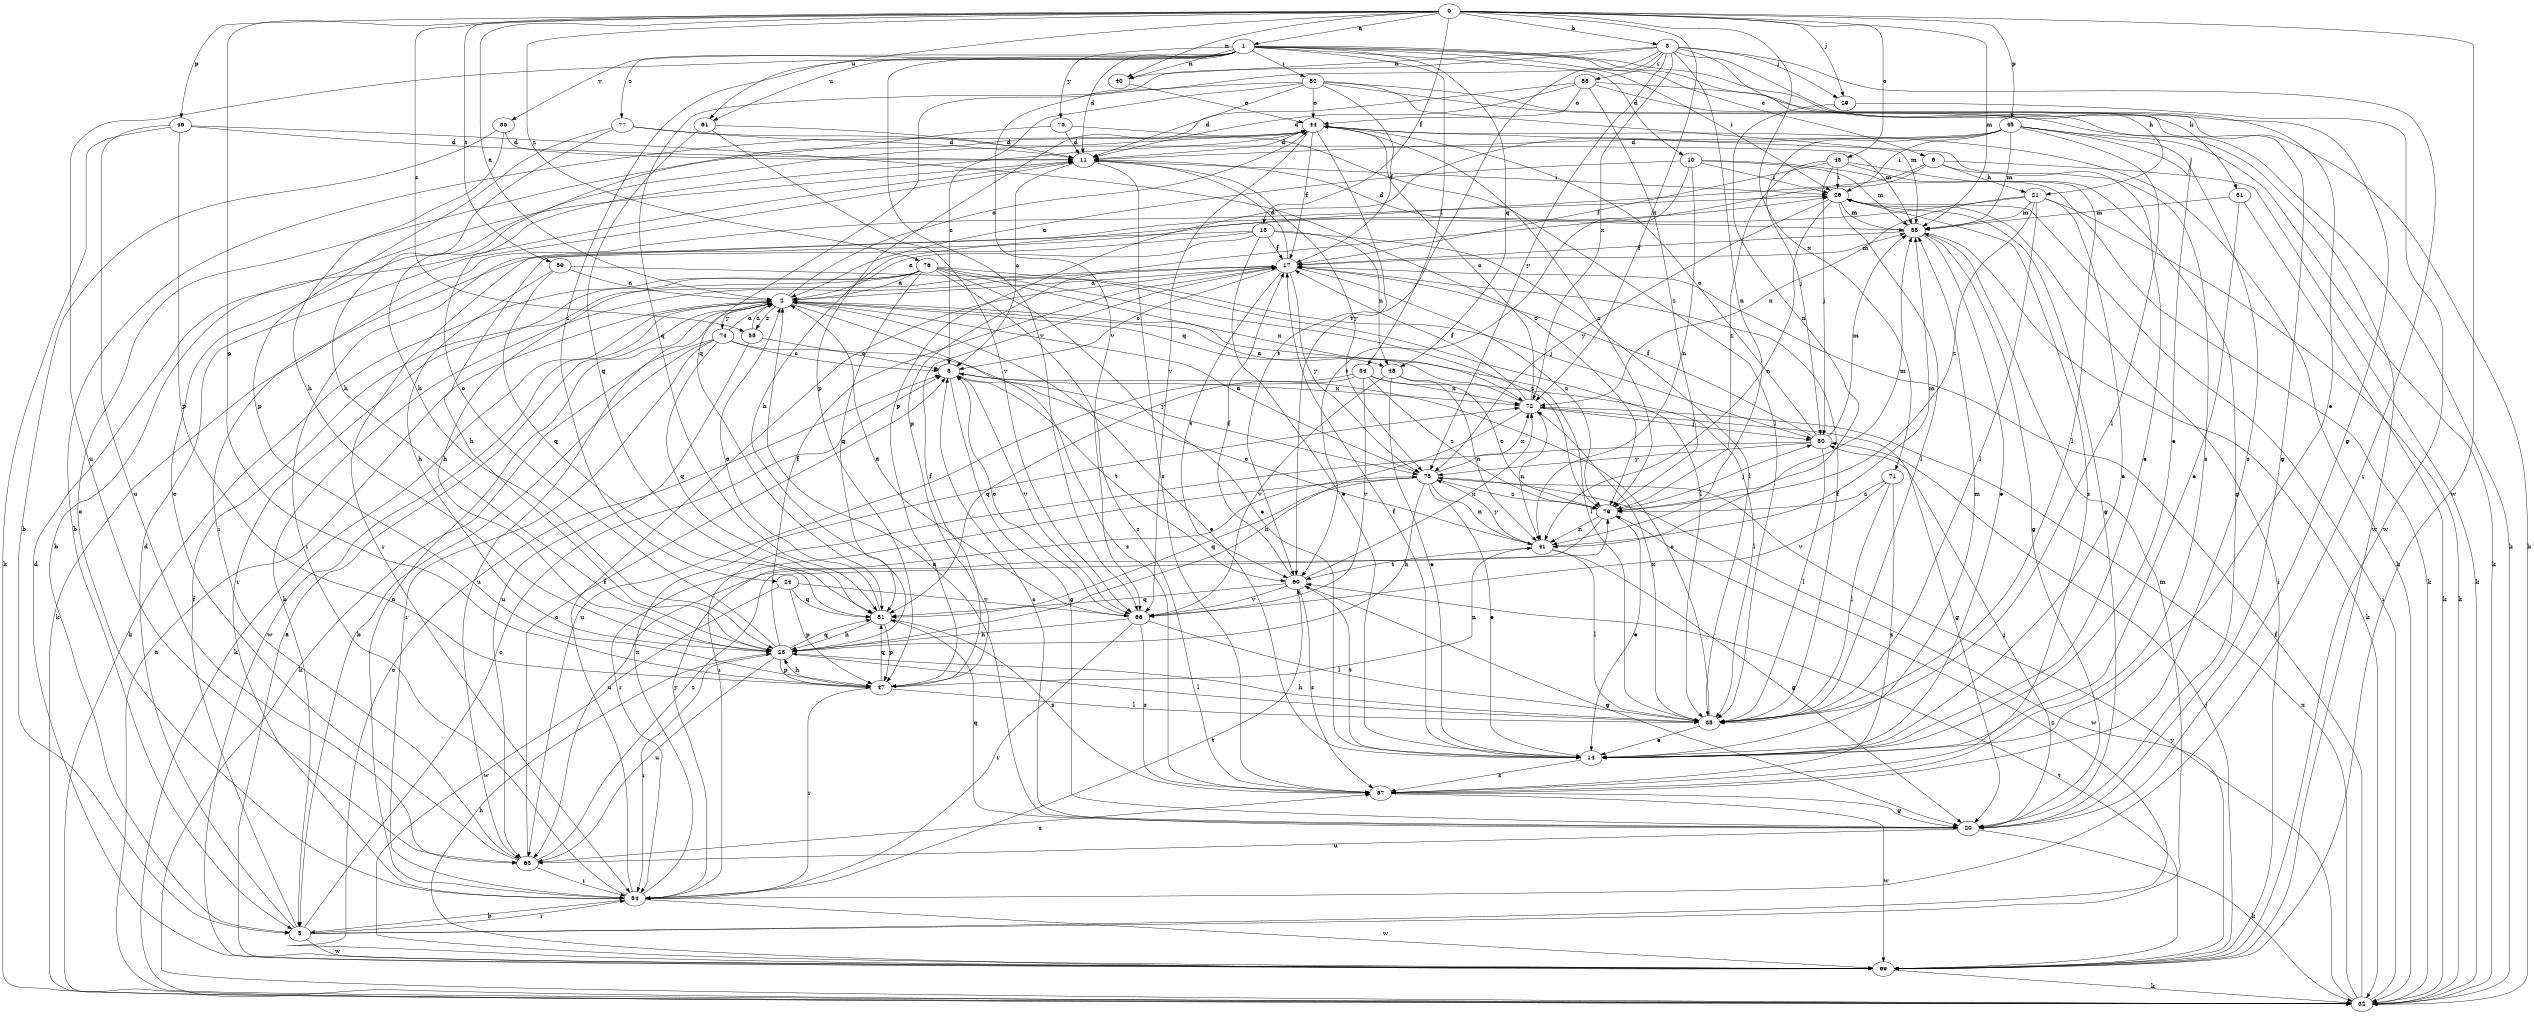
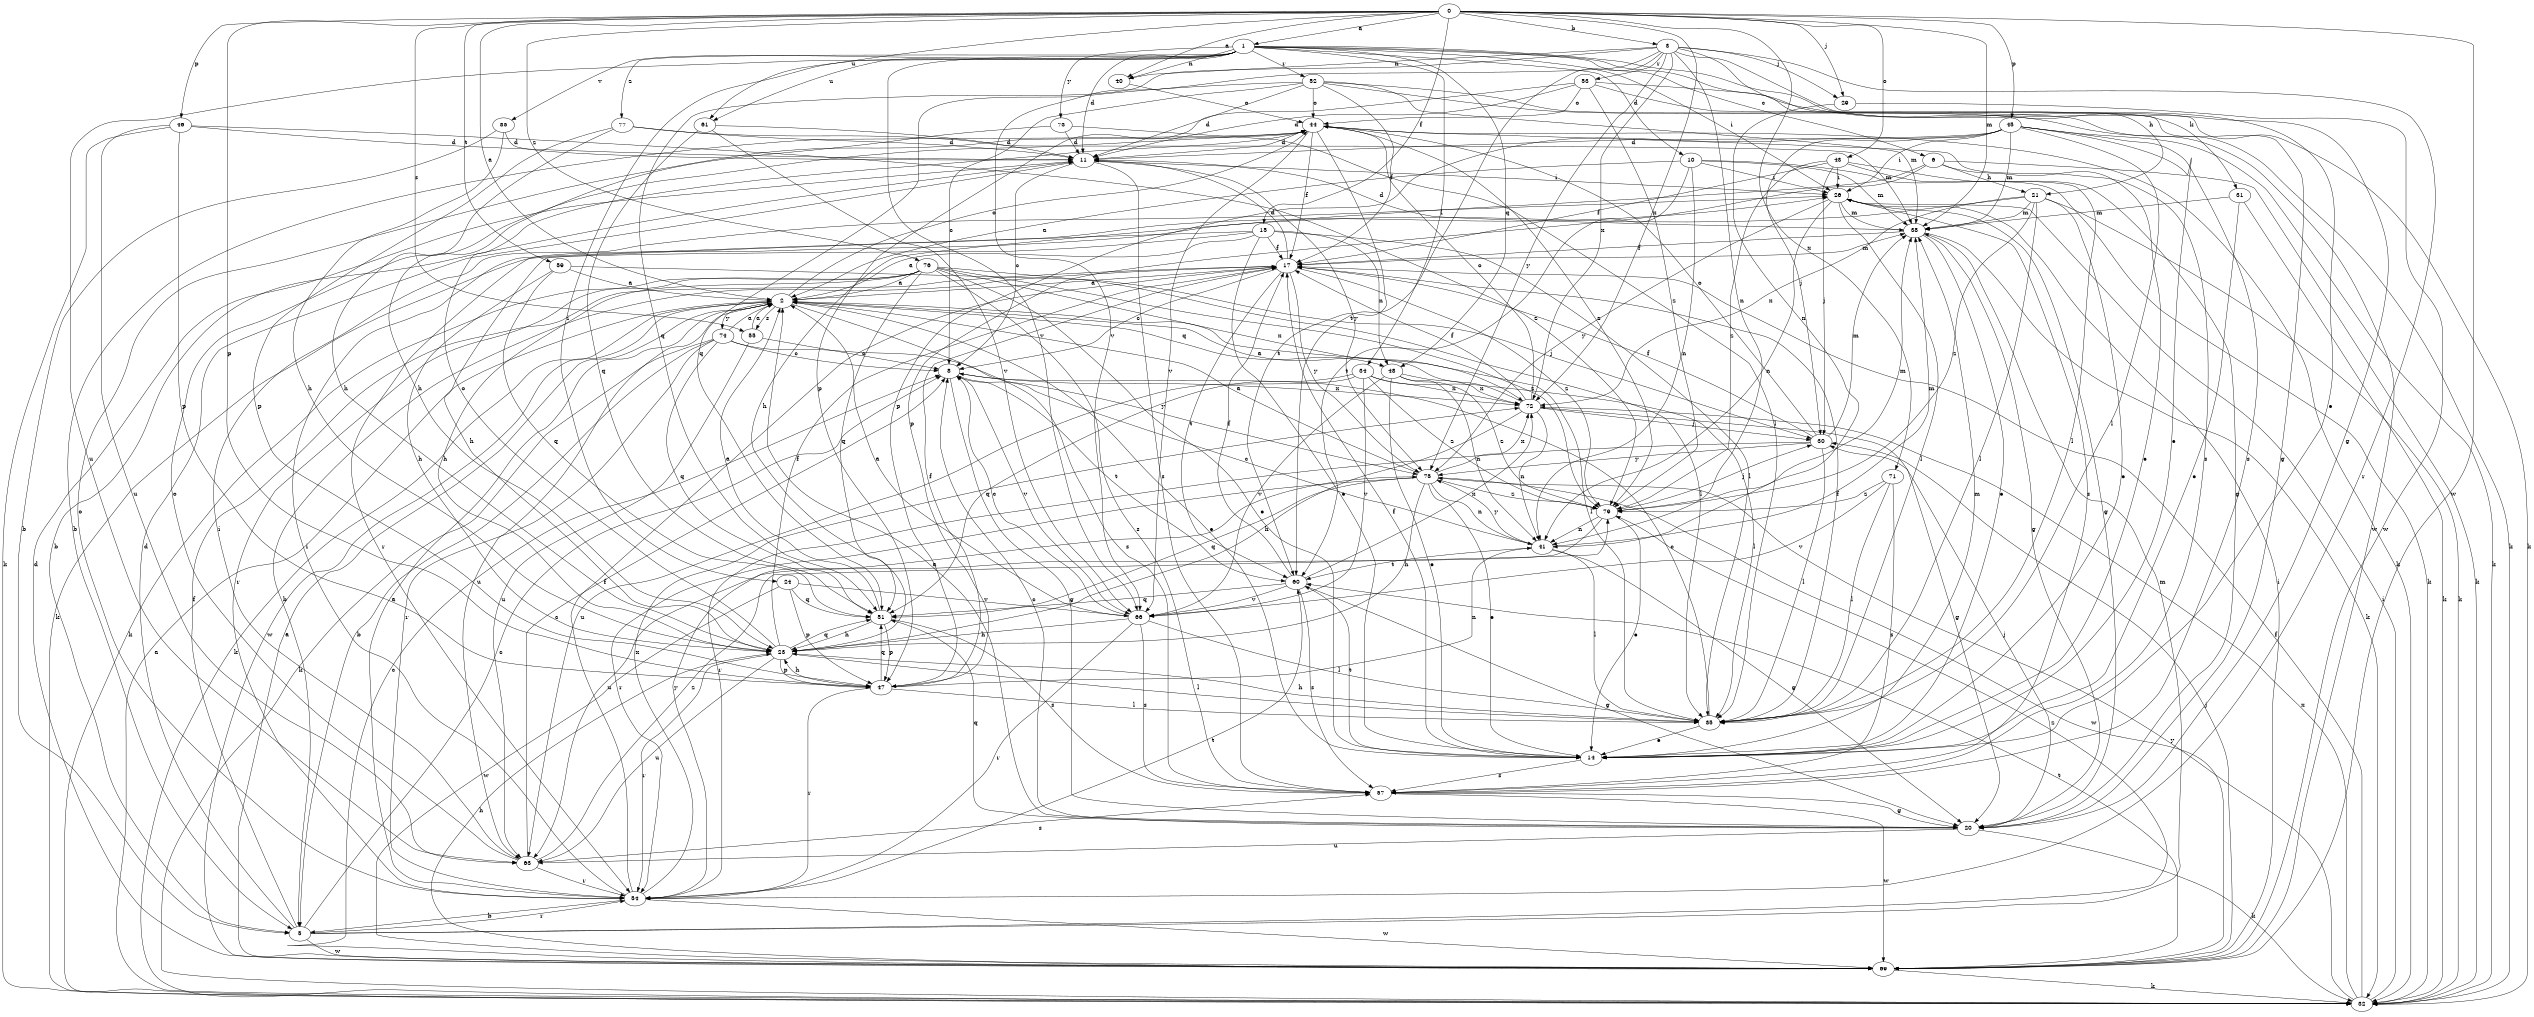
edge "0" -> "40": label "n" -> "a"
edge "35" -> "72": now "48" -> "72"
